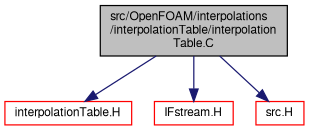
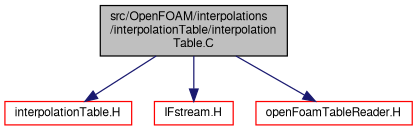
node "src.H": label "src.H" -> "openFoamTableReader.H"
